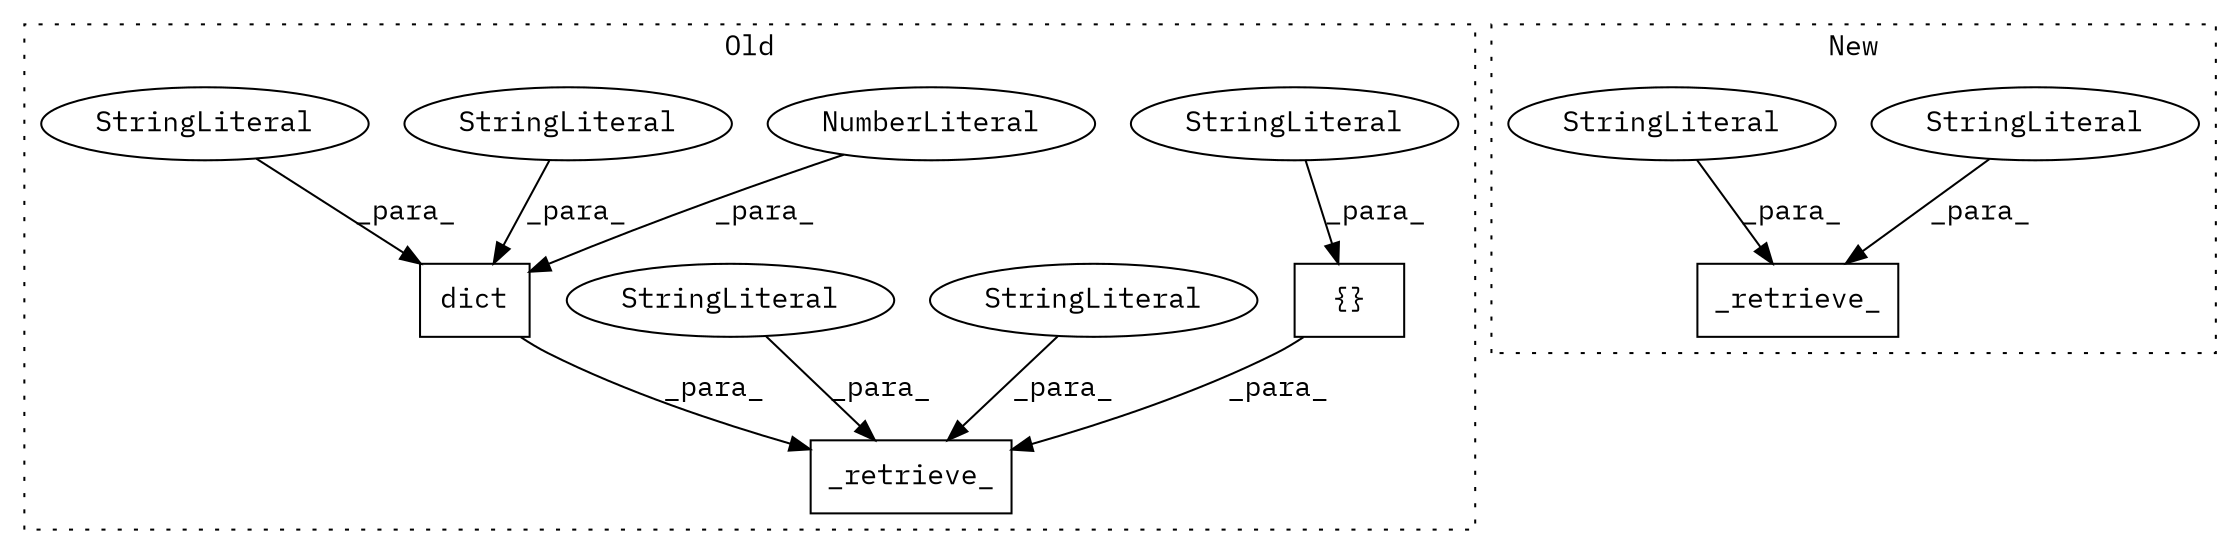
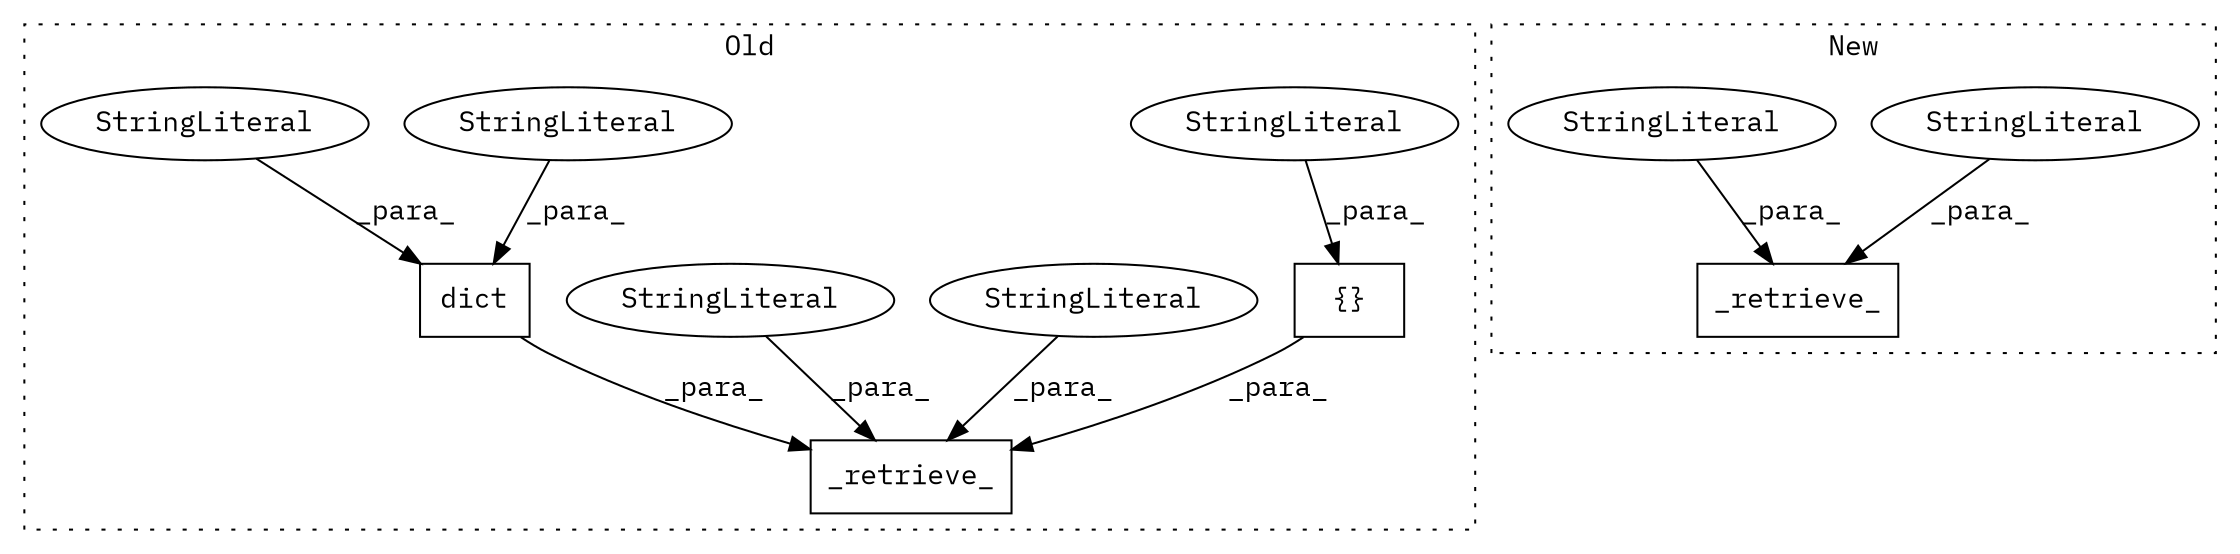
node "NumberLiteral": removed
